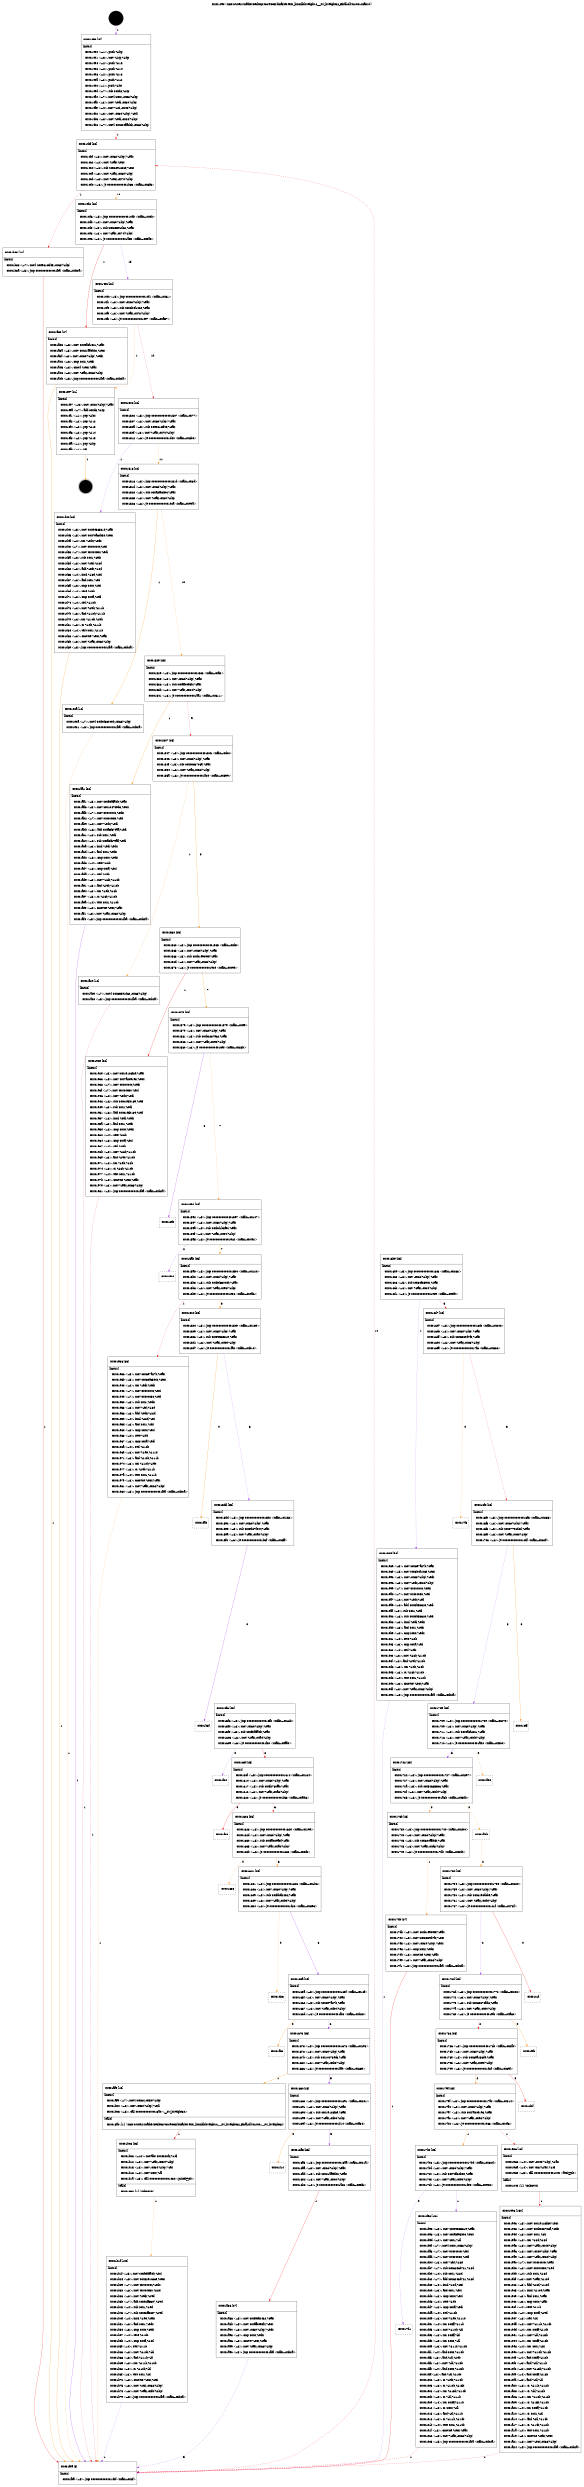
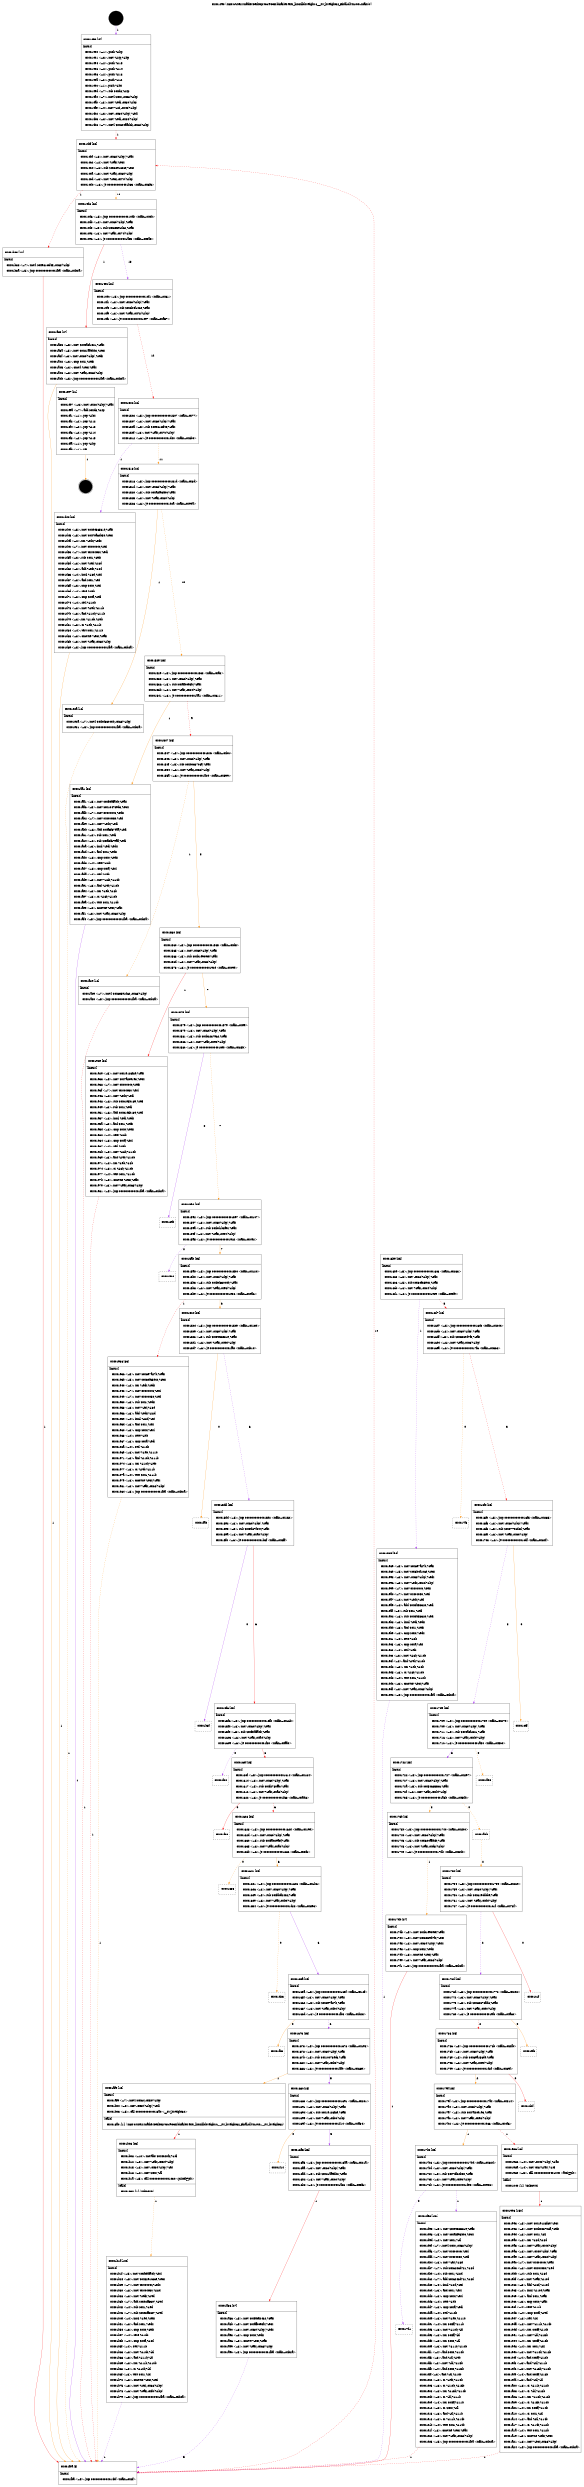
edge "0x4014ec [22]" -> "0x401ee7 [21]": removed, label "1"
edge "0x4015dd [25]" -> "0x4015f6 [25]": added, label "6"
